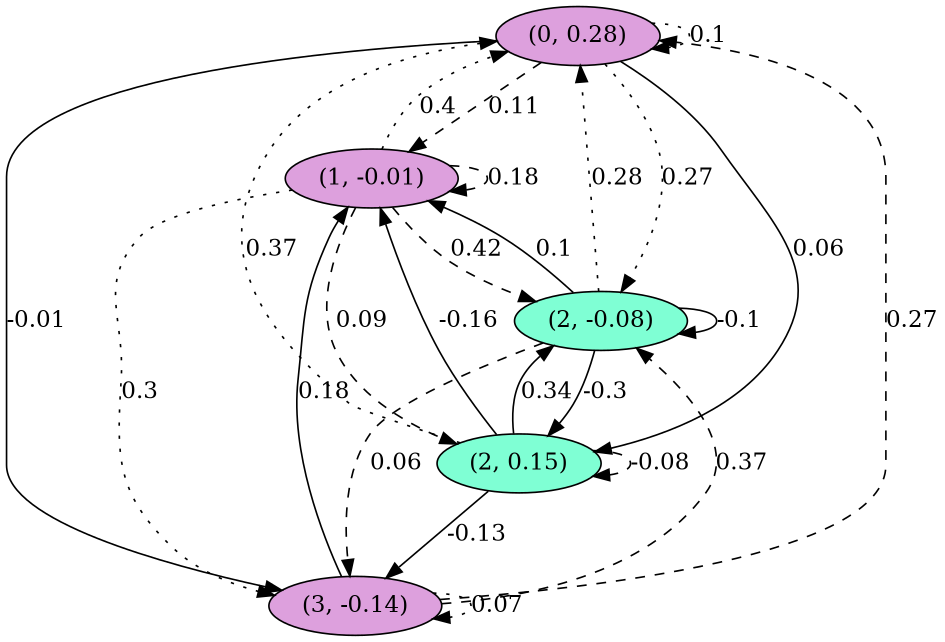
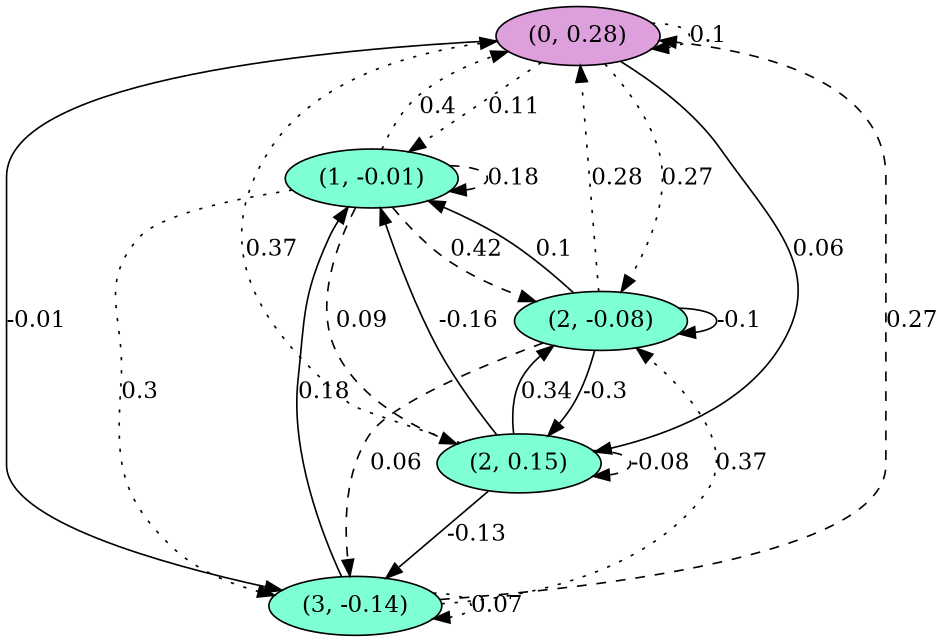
edge "(0, 0.28)" -> "(1, -0.01)": style dashed -> dotted
node "(1, -0.01)": fillcolor plum -> aquamarine
edge "(3, -0.14)" -> "(2, -0.08)": style dashed -> dotted
node "(3, -0.14)": fillcolor plum -> aquamarine
